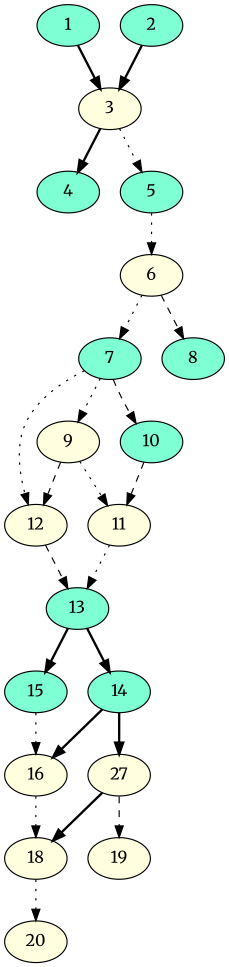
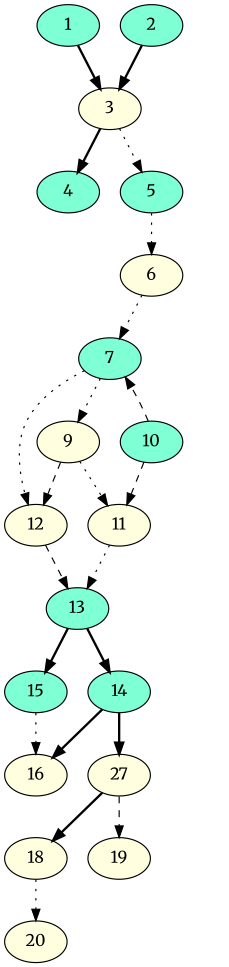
node "8": removed
edge "7" -> "10": reversed
edge "16" -> "18": removed
